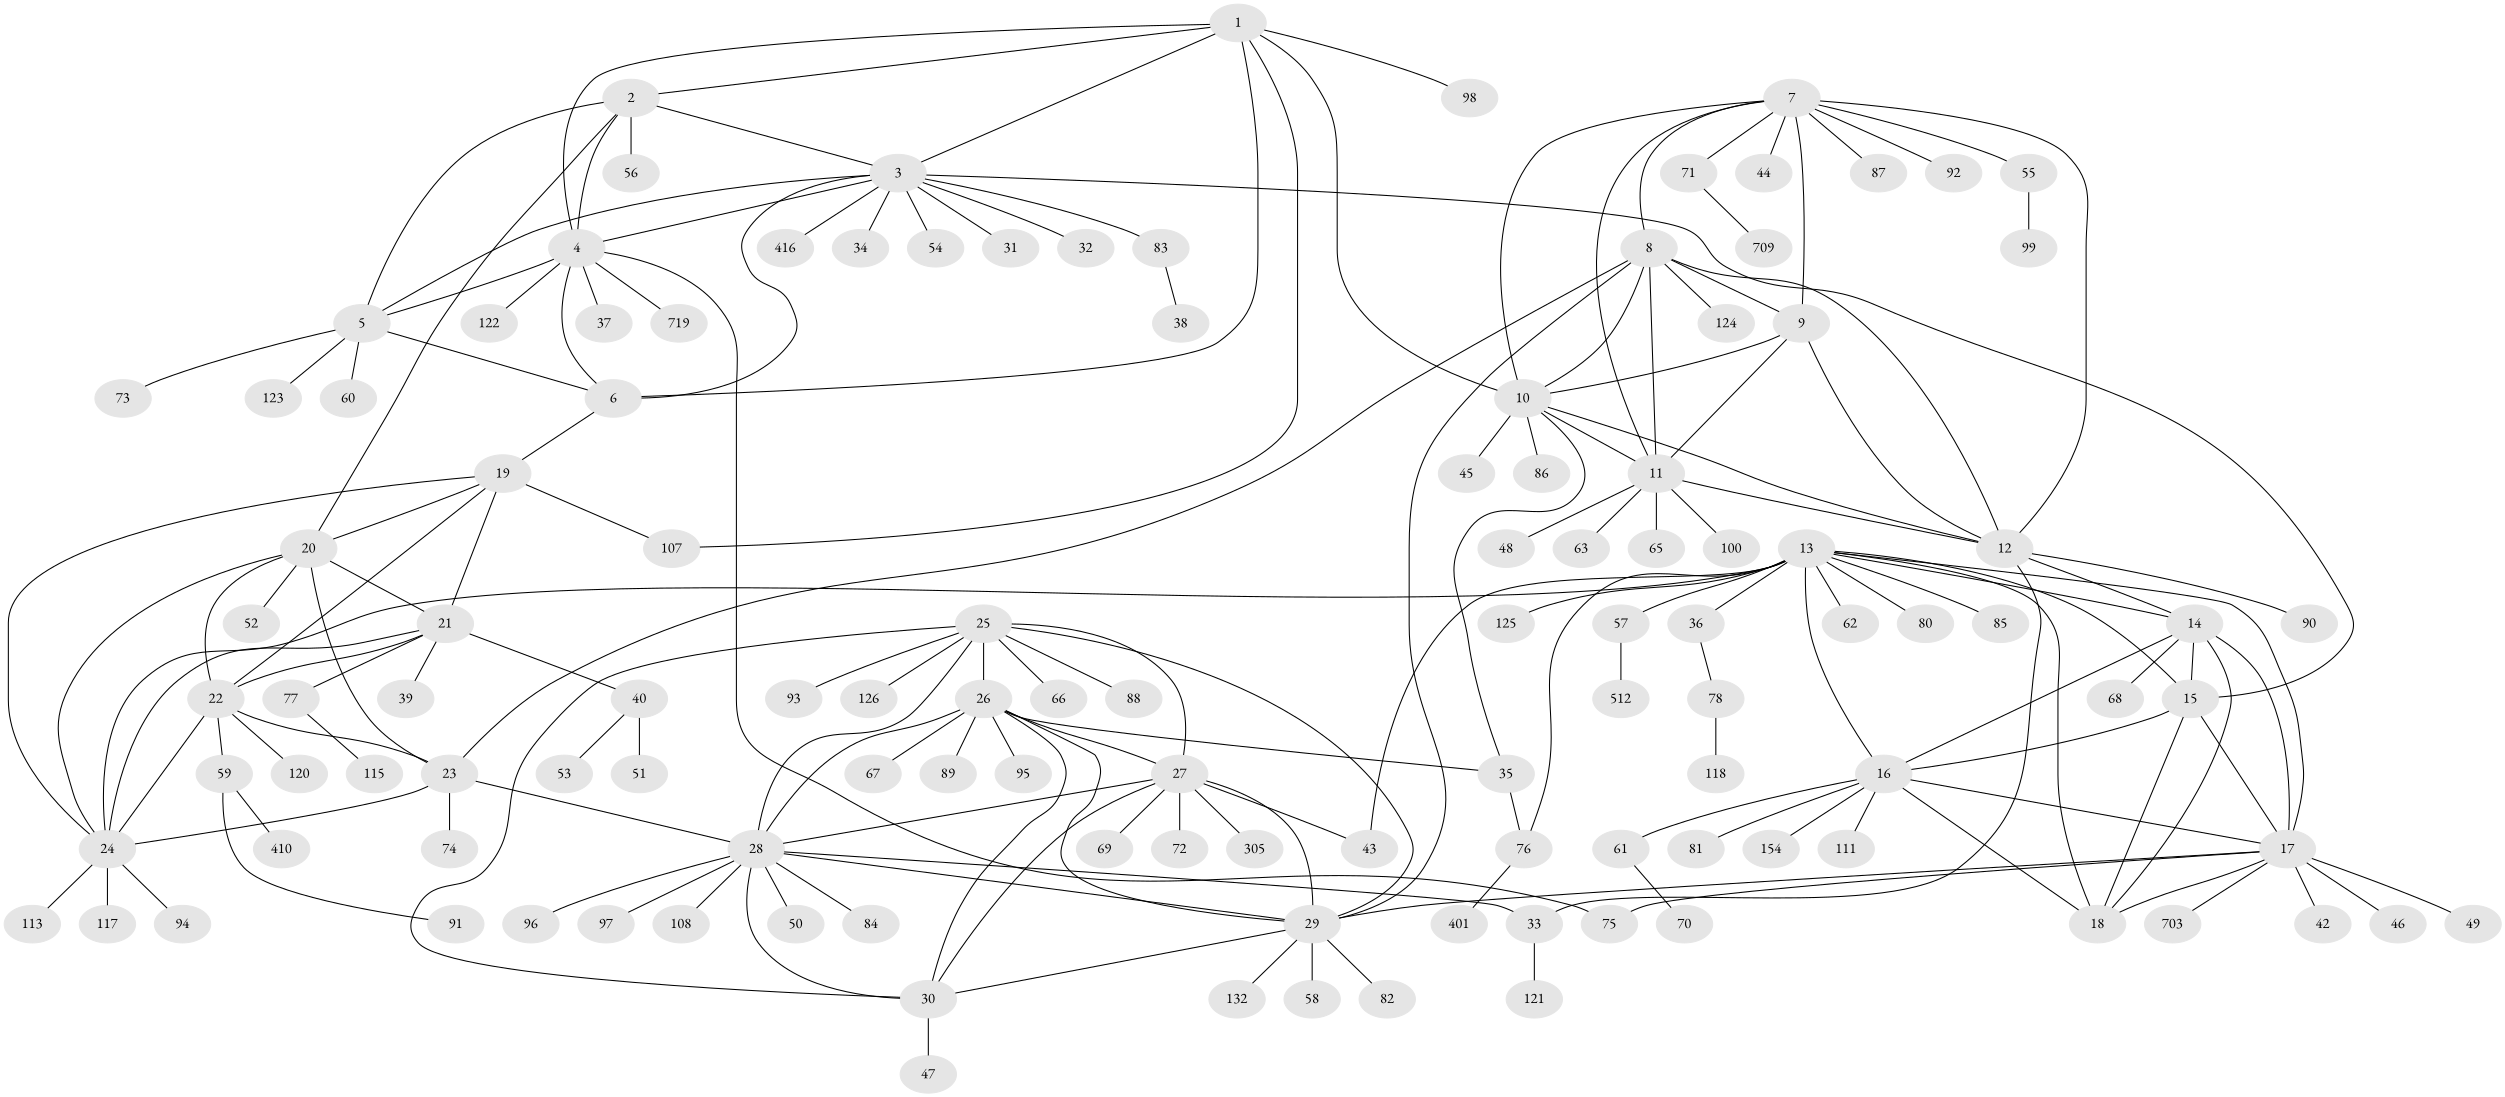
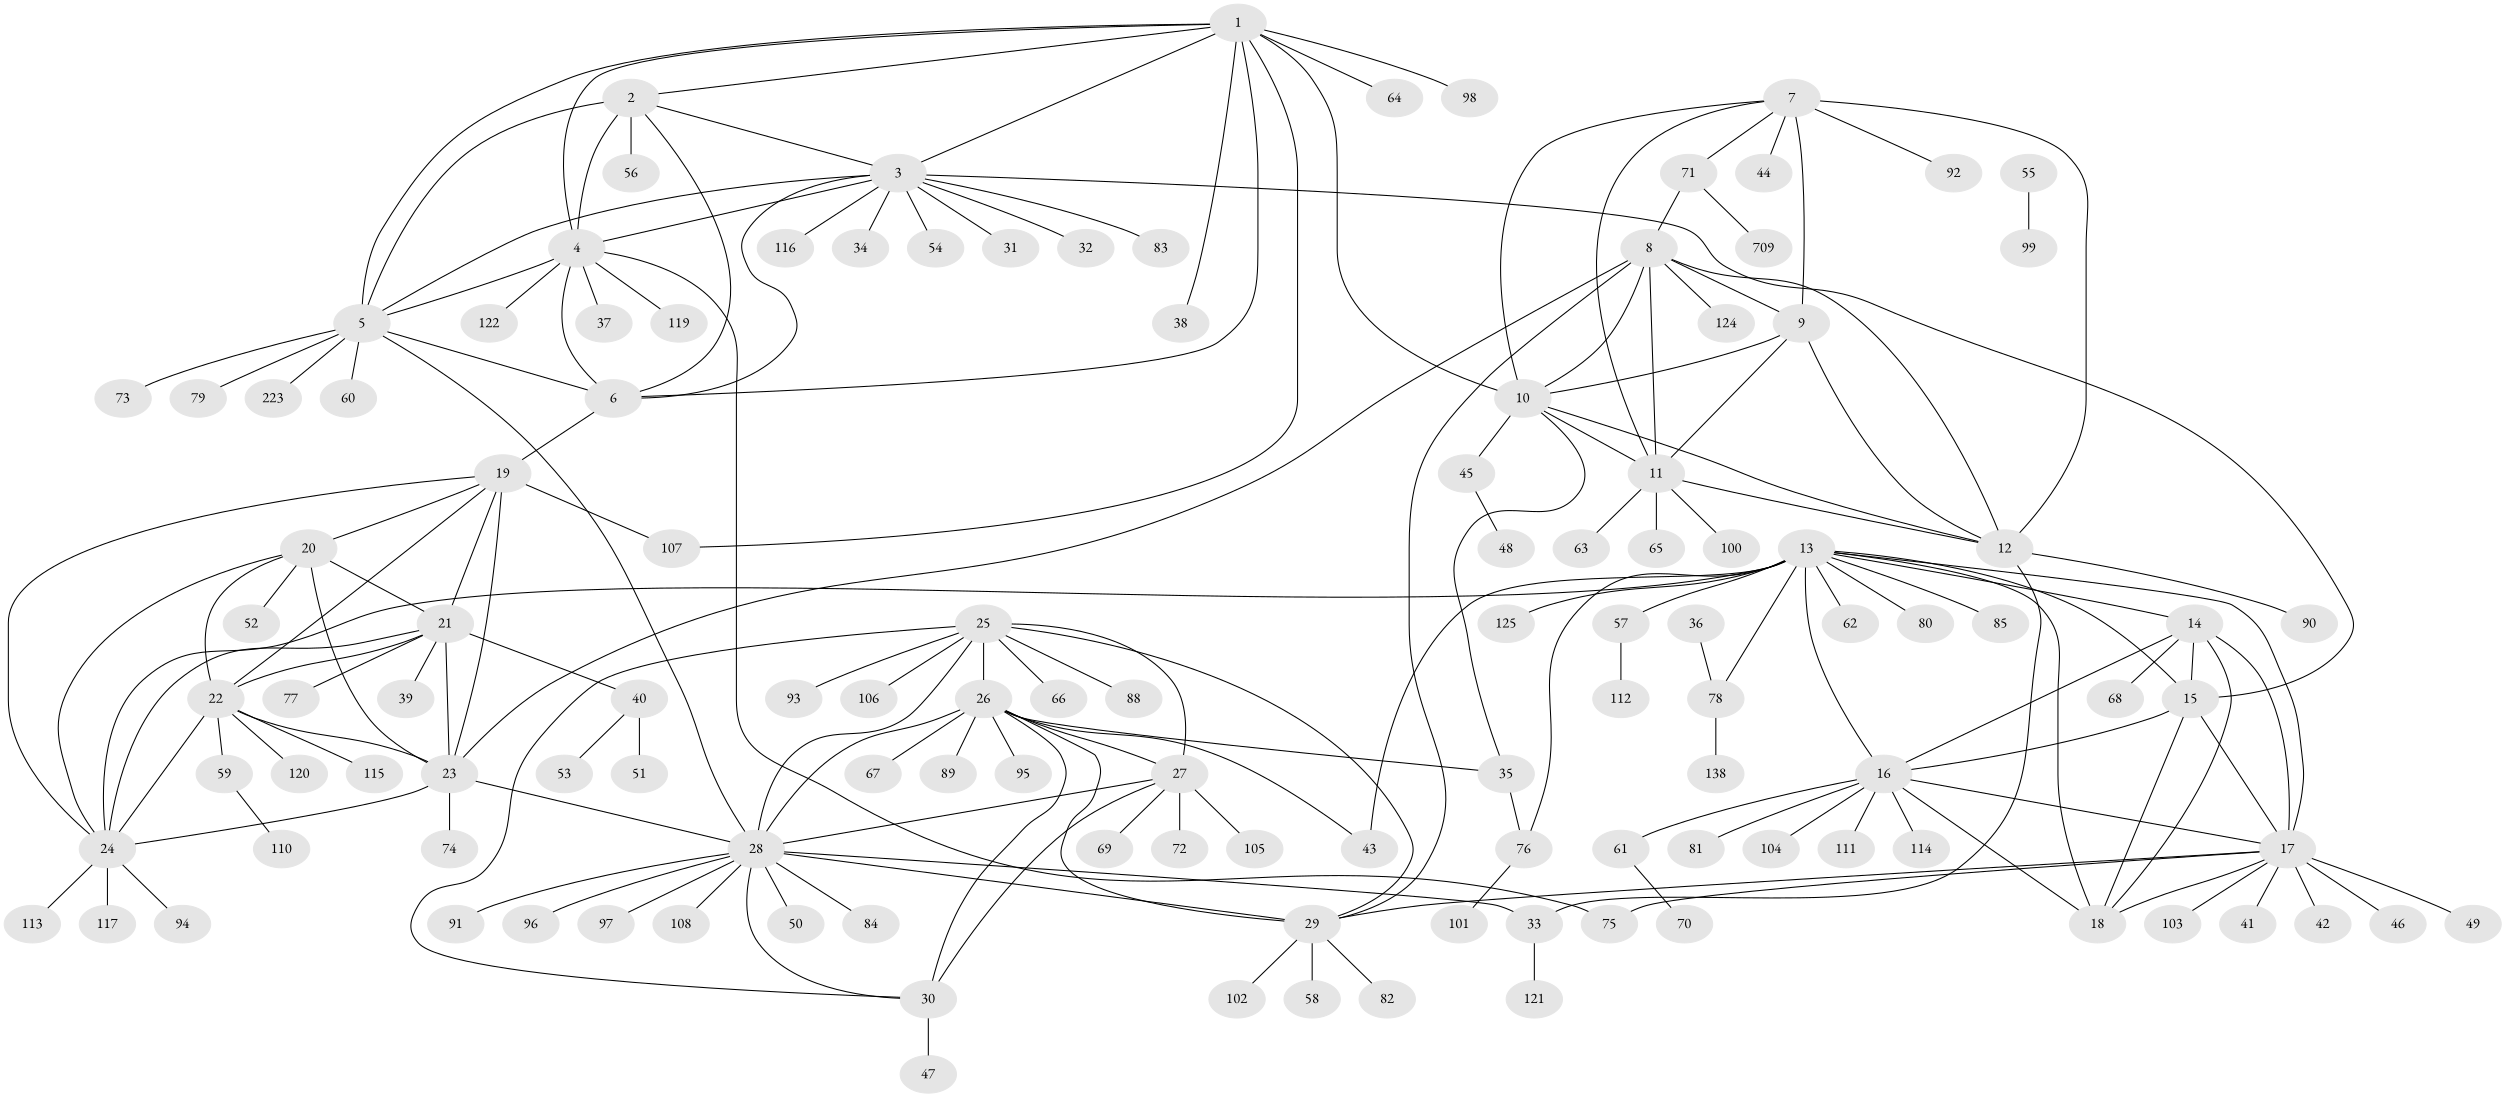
edge "1" -- "5": added
node "64": added
edge "7" -- "55": removed
edge "7" -- "8": now "71" -- "8"
node "87": removed
node "416": label "416" -> "116"
edge "83" -- "38": now "1" -- "38"
edge "2" -- "20": now "2" -- "6"
node "719": label "719" -> "119"
node "79": added
node "123": label "123" -> "223"
node "86": removed
edge "11" -- "48": now "45" -- "48"
edge "5" -- "28": added
edge "13" -- "36": now "13" -- "78"
edge "12" -- "14": removed
edge "19" -- "23": added
edge "21" -- "23": added
node "126": label "126" -> "106"
node "512": label "512" -> "112"
edge "77" -- "115": now "22" -- "115"
node "118": label "118" -> "138"
edge "27" -- "43": now "26" -- "43"
edge "27" -- "29": removed
node "410": label "410" -> "110"
node "305": label "305" -> "105"
node "154": label "154" -> "104"
node "114": added
edge "59" -- "91": now "28" -- "91"
node "401": label "401" -> "101"
node "703": label "703" -> "103"
node "41": added
edge "29" -- "30": removed
node "132": label "132" -> "102"
